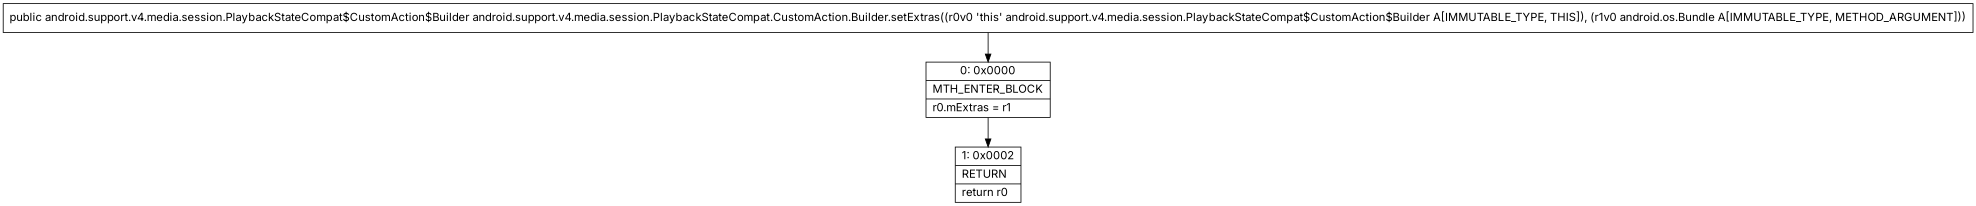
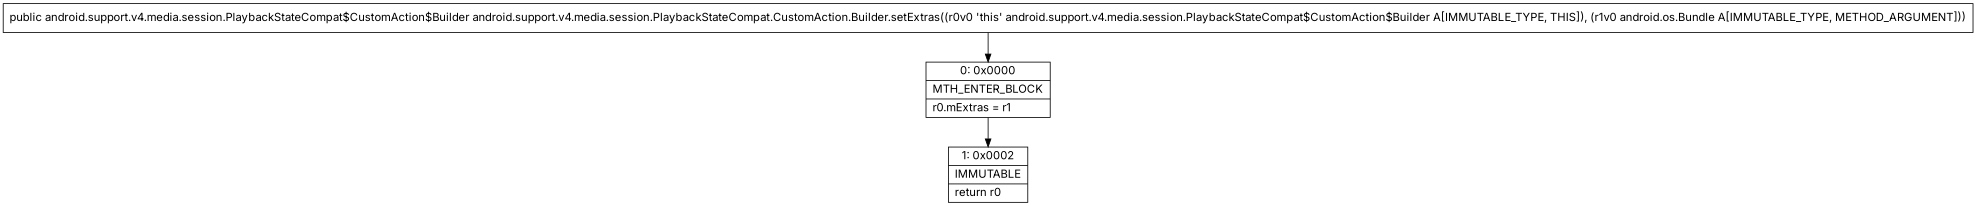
node "1: 0x0002": text "RETURN" -> "IMMUTABLE"
